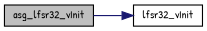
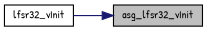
edge "asg_lfsr32_vInit" -> "lfsr32_vInit": reversed
